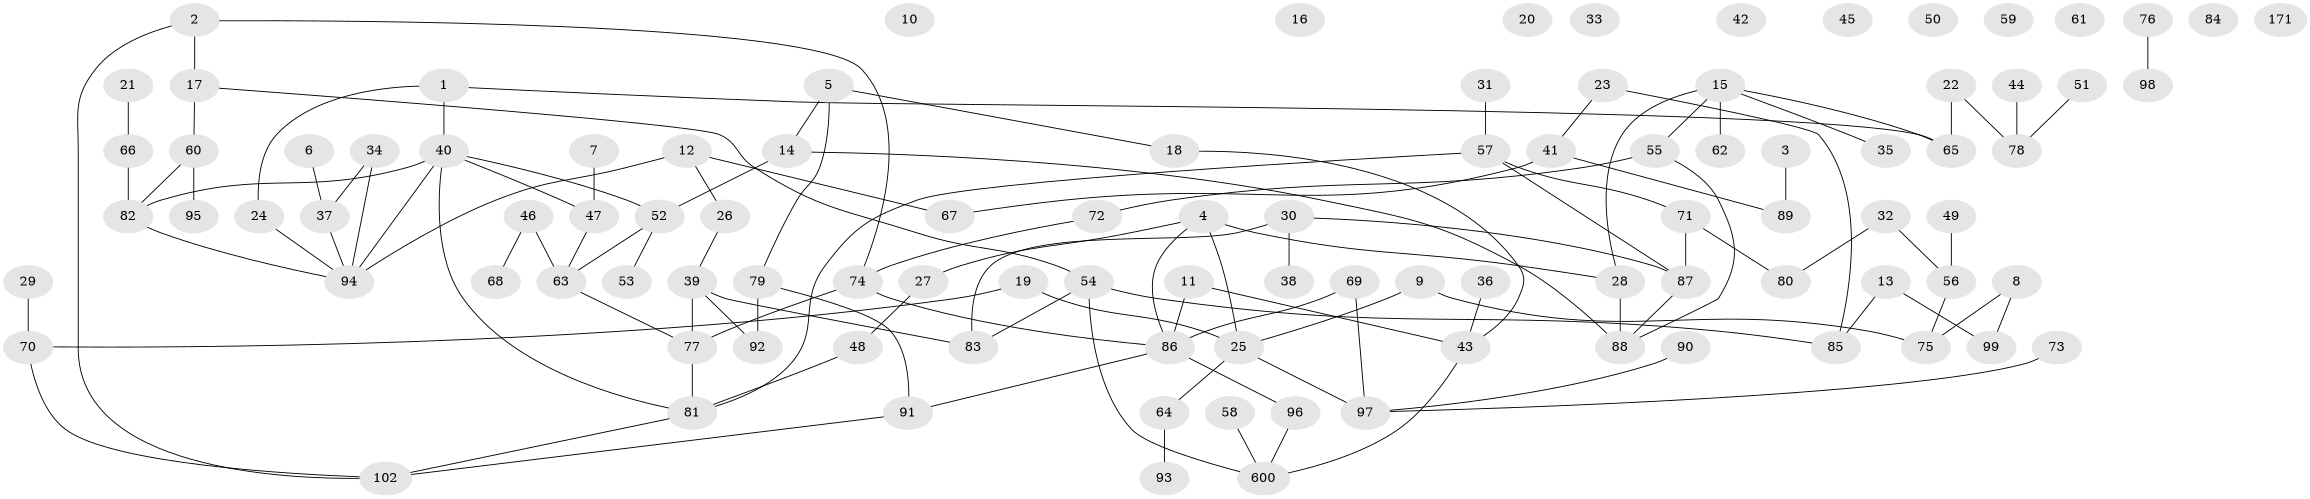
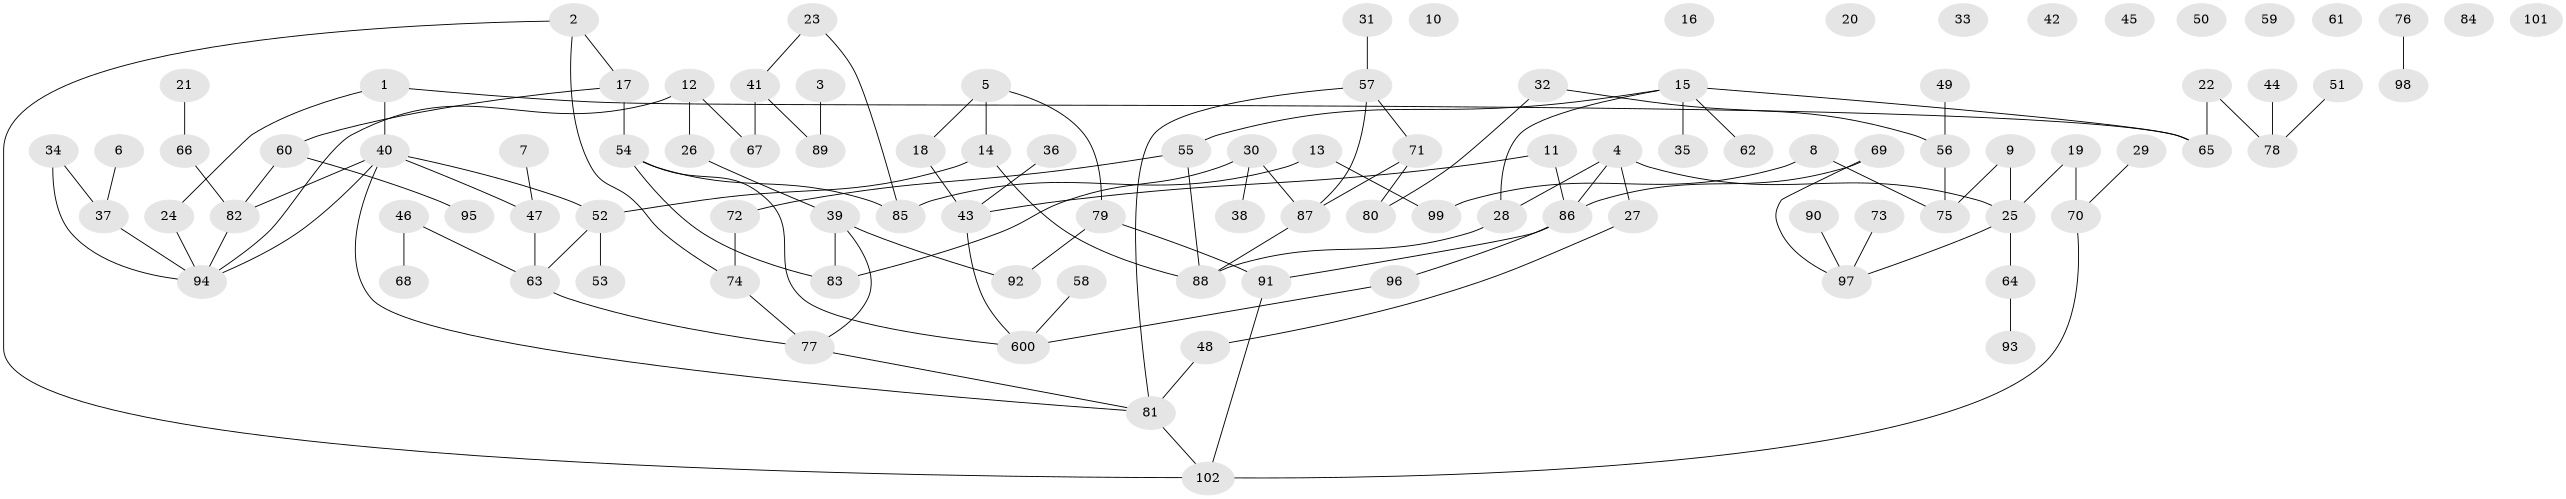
node "171": label "171" -> "101"
edge "74" -- "86": removed
